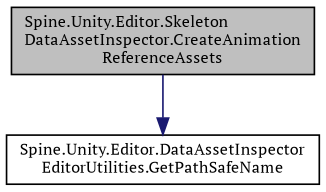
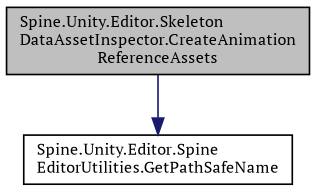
node "Spine.Unity.Editor.DataAssetInspector EditorUtilities.GetPathSafeName": label "Spine.Unity.Editor.DataAssetInspector EditorUtilities.GetPathSafeName" -> "Spine.Unity.Editor.Spine EditorUtilities.GetPathSafeName"
